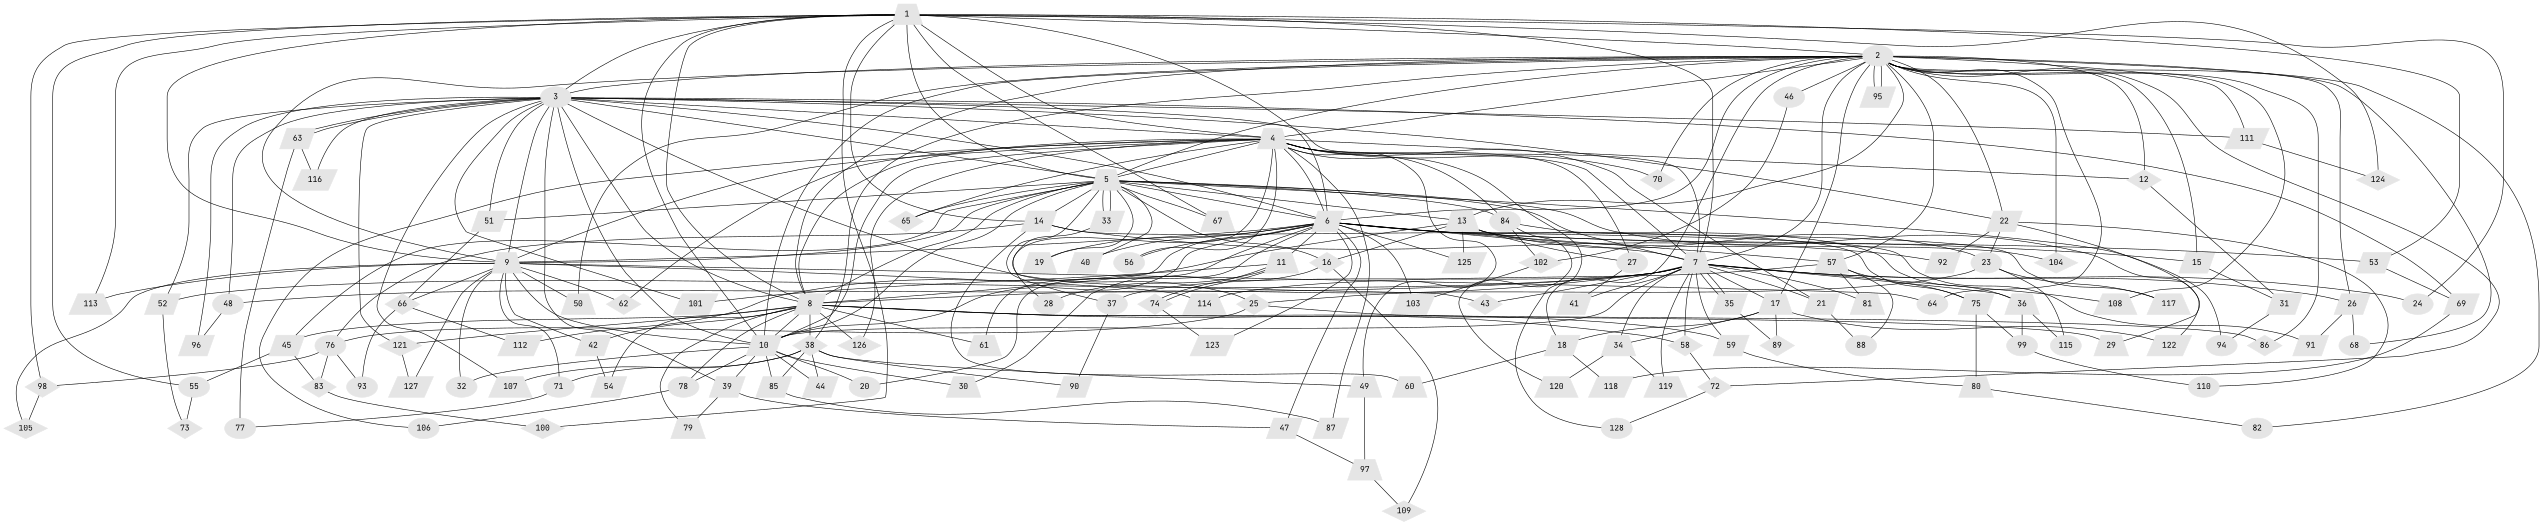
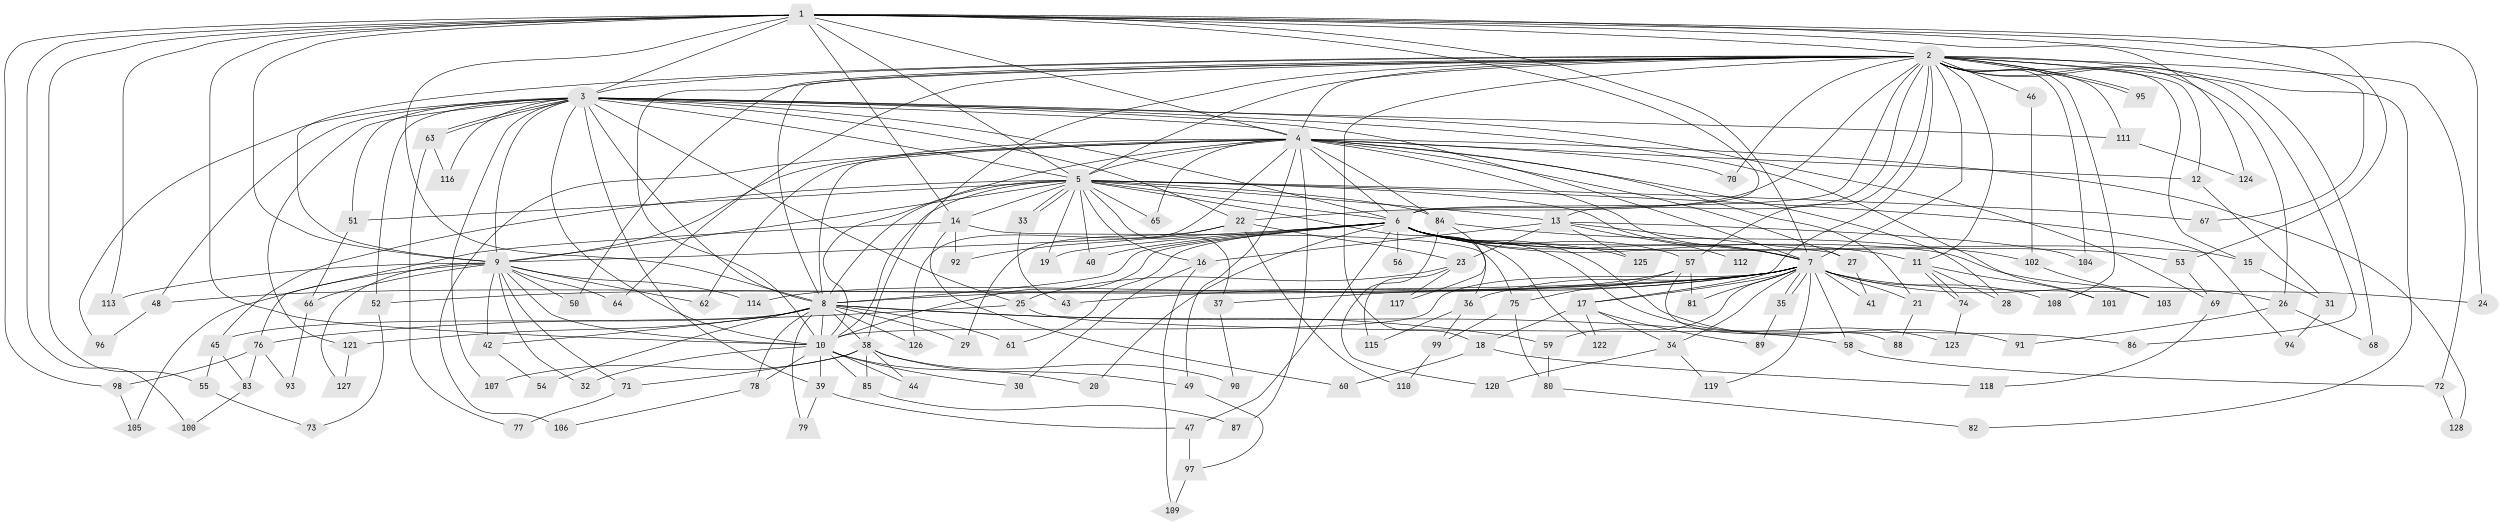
edge "2" -- "11": added
edge "4" -- "56": removed
edge "66" -- "112": removed
